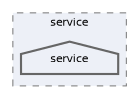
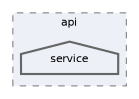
cluster "service": label "service" -> "api"
